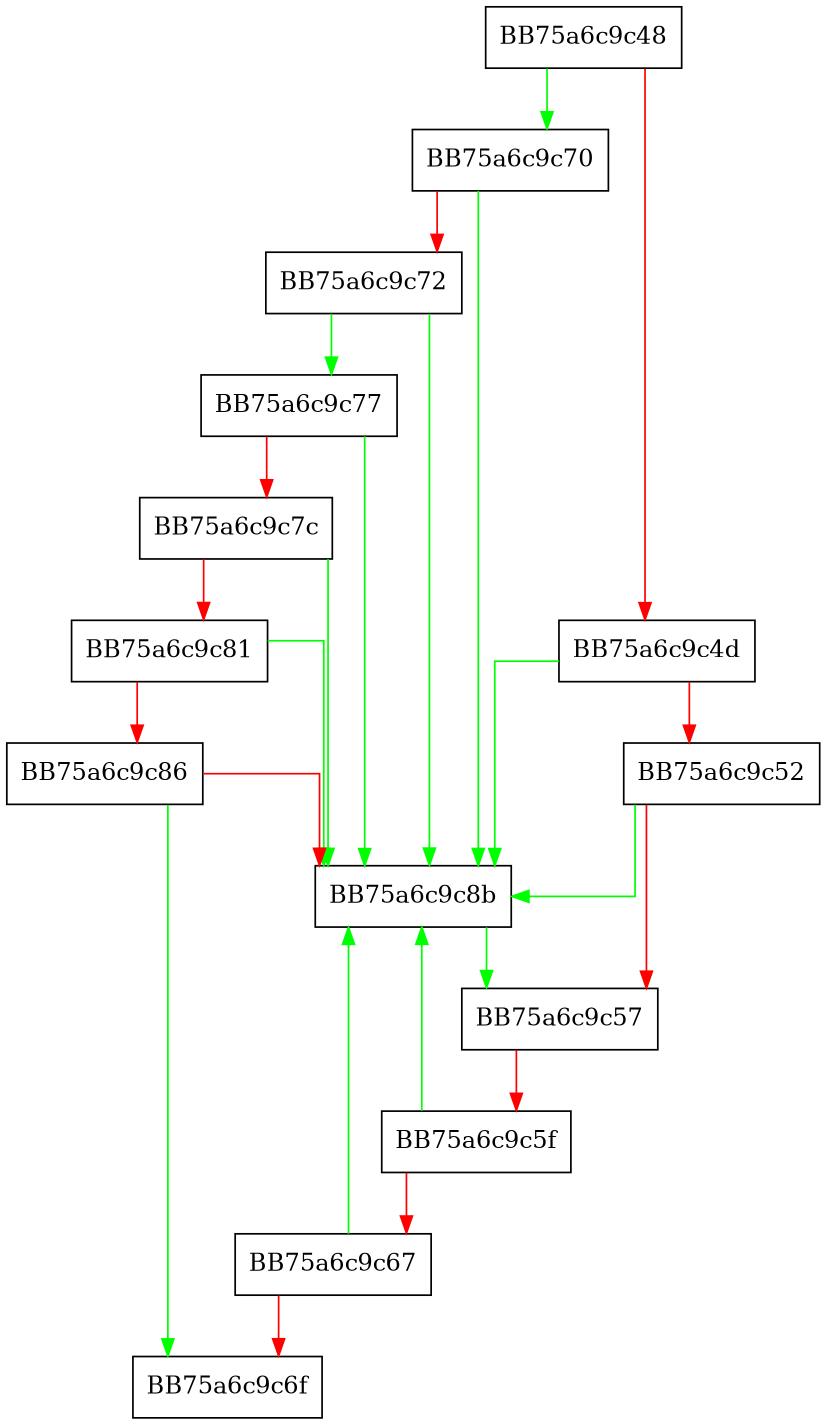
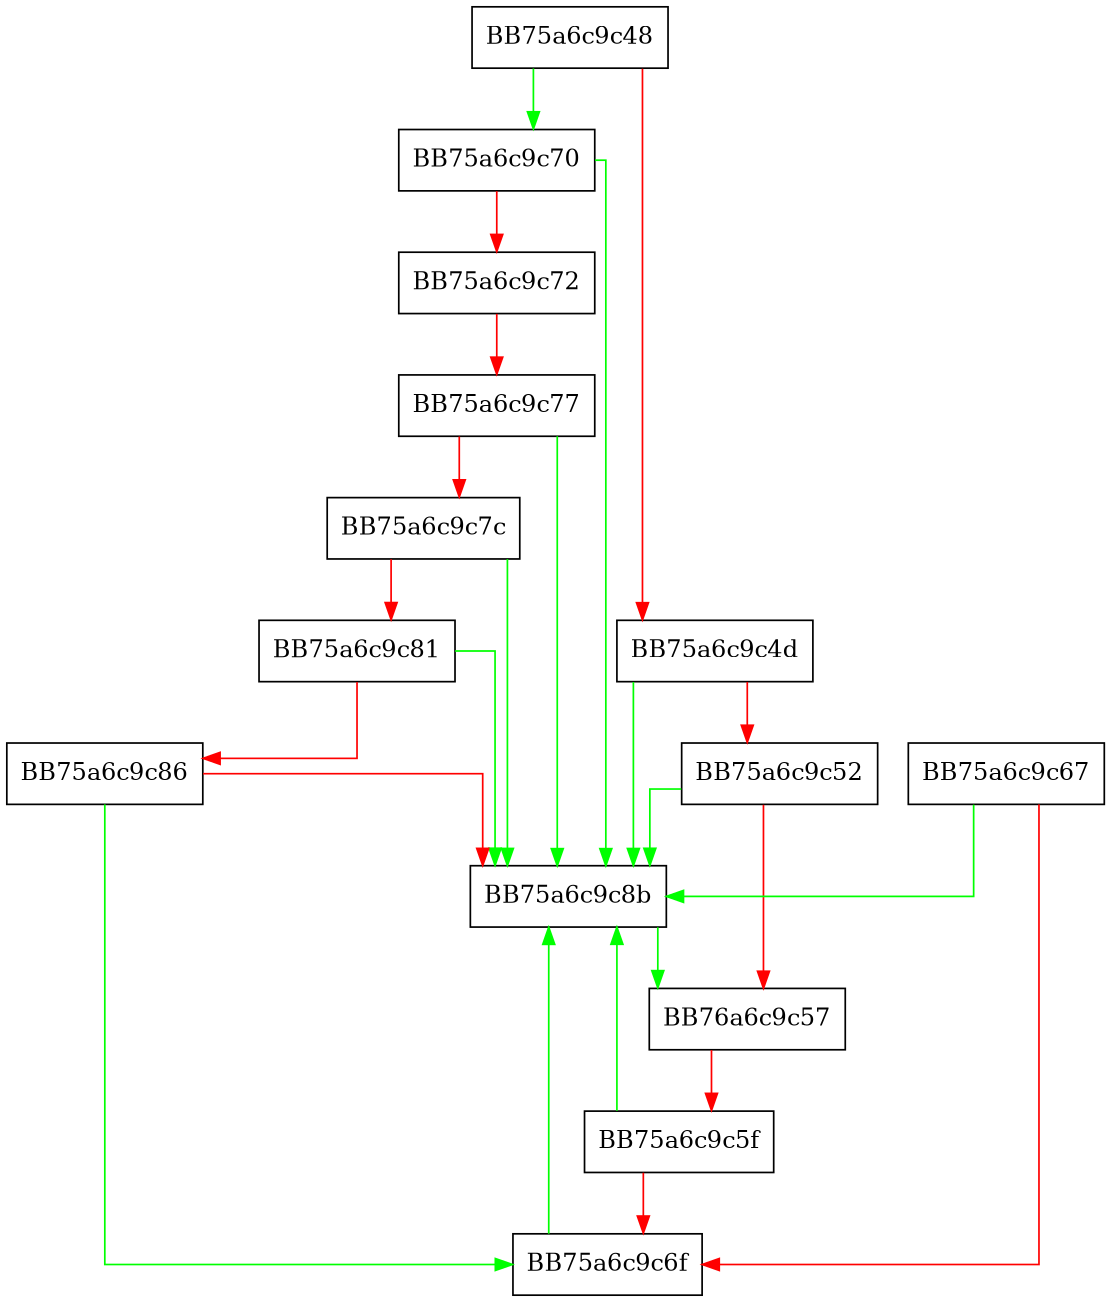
edge "BB75a6c9c72" -> "BB75a6c9c77": color green -> red
edge "BB75a6c9c72" -> "BB75a6c9c8b": now "BB75a6c9c6f" -> "BB75a6c9c8b"
node "BB75a6c9c57": label "BB75a6c9c57" -> "BB76a6c9c57"
edge "BB75a6c9c5f" -> "BB75a6c9c67": now "BB75a6c9c5f" -> "BB75a6c9c6f"
